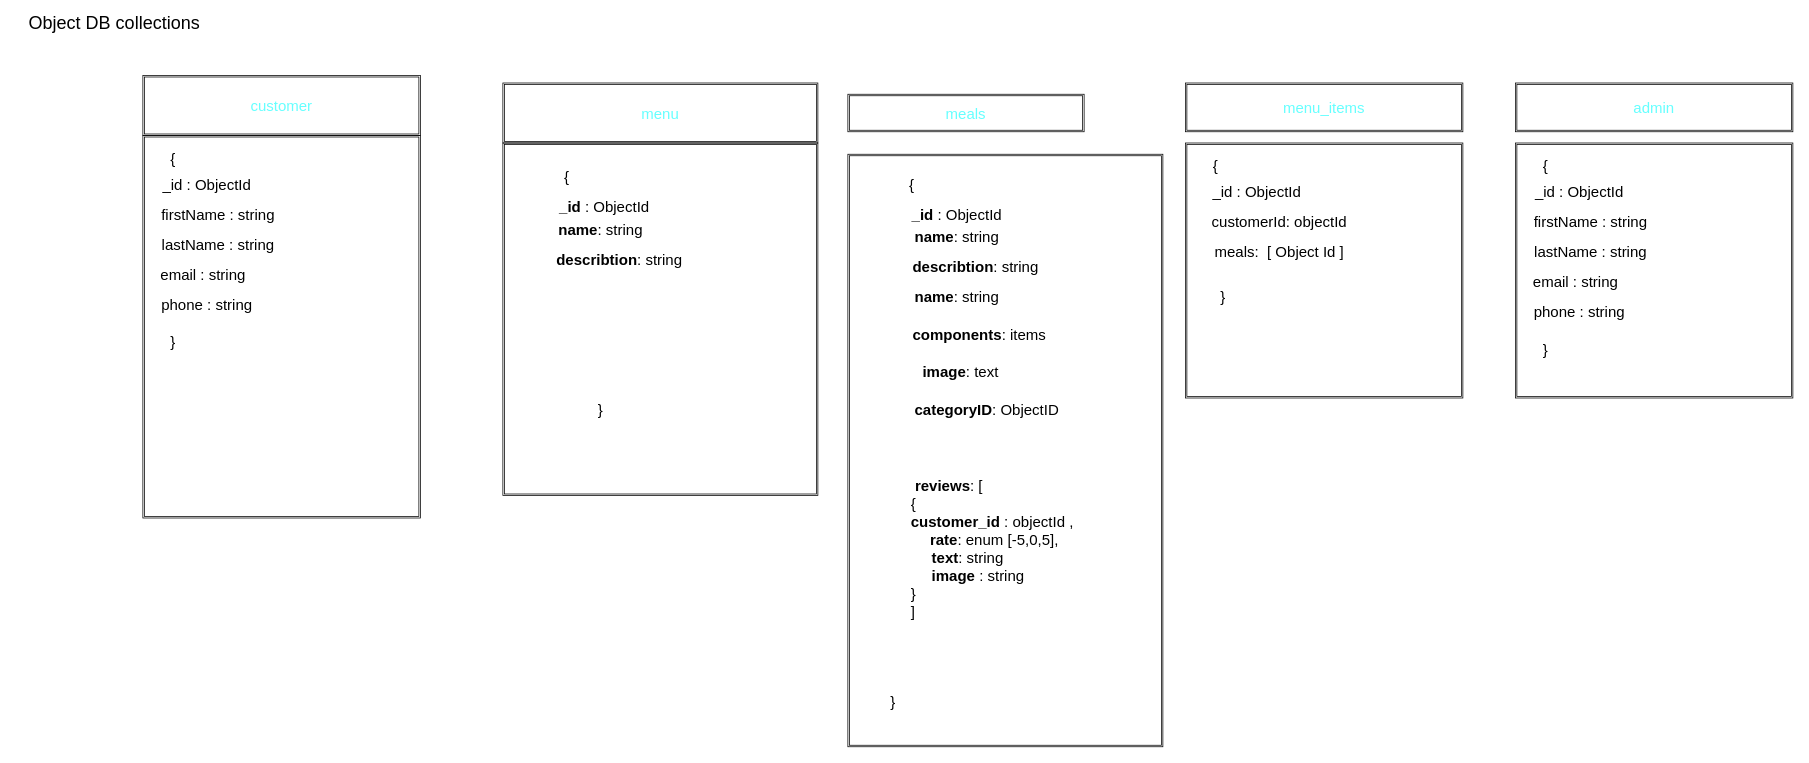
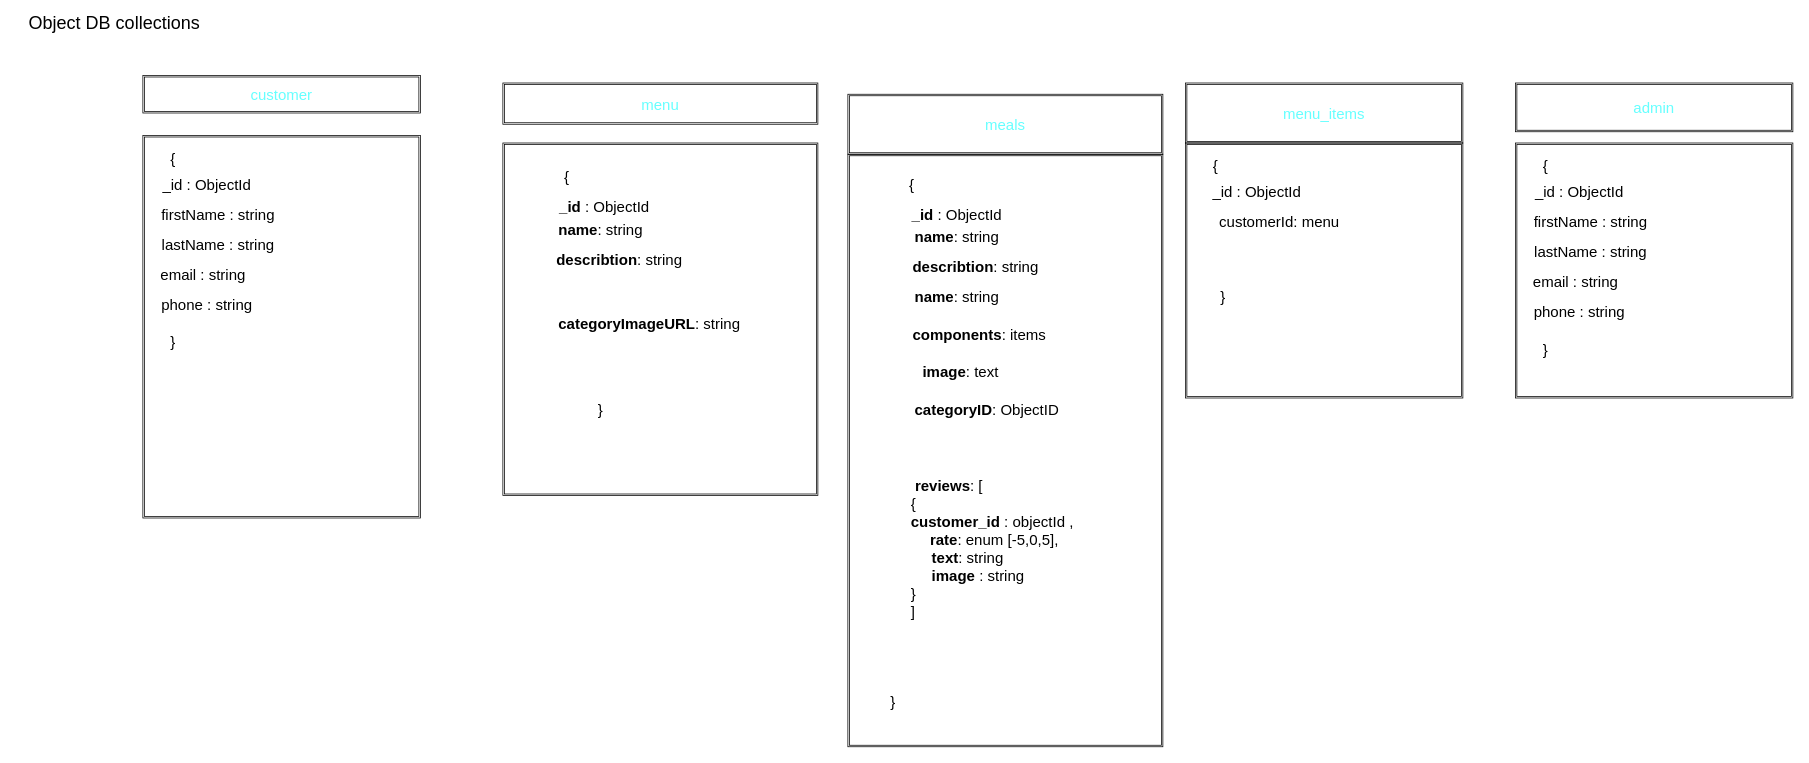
node "customer": size 278x60 -> 278x38
node "menu_items": size 278x49 -> 278x60
node "menu": size 315x60 -> 315x41
node "meals": size 236x38 -> 315x60
node "customerId: objectId": label "customerId: objectId" -> "customerId: menu"
node "meals: [ Object Id ]": removed
node "categoryImageURL: string": added
